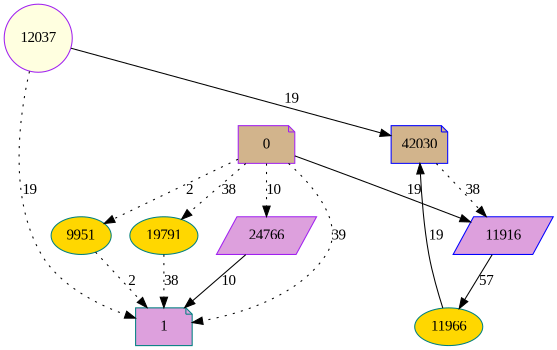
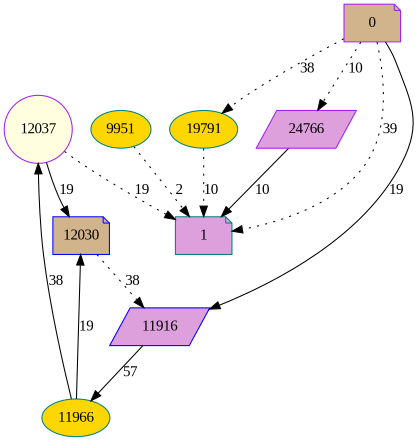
node "42030": label "42030" -> "12030"
edge "0" -> "9951": removed, label "2"
edge "19791" -> "1": label "38" -> "10"
edge "11966" -> "12037": added, label "38"
